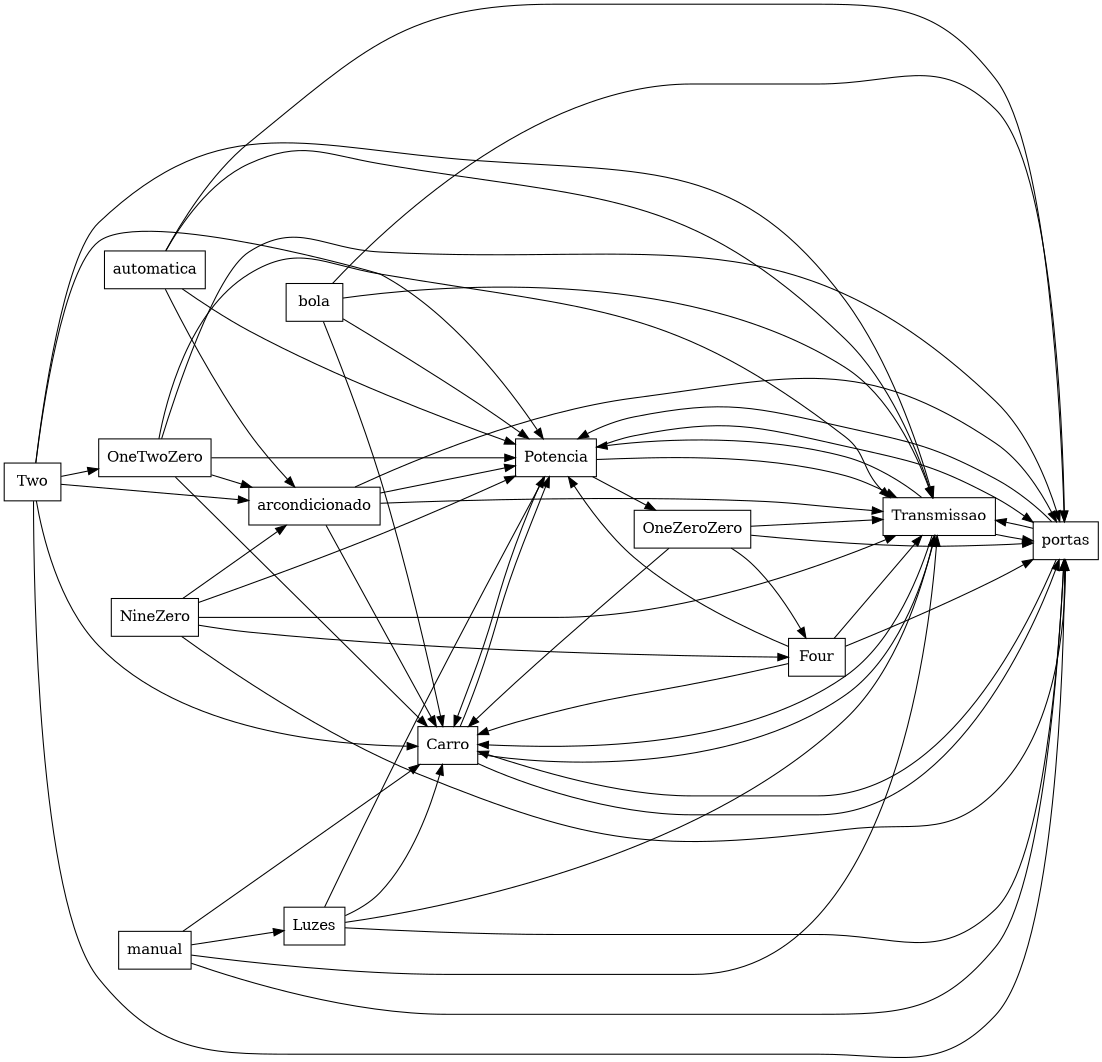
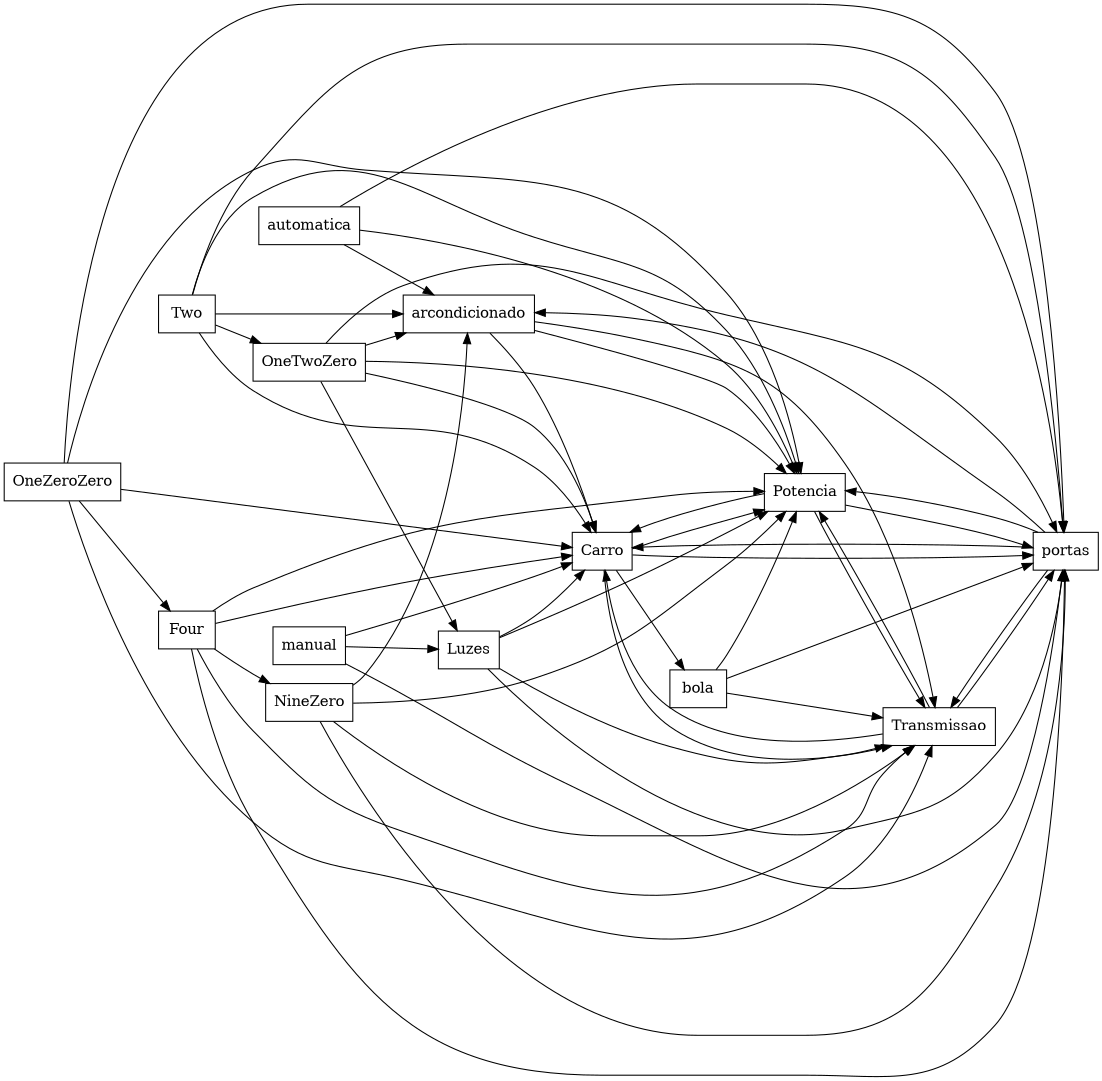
edge "Two" -> "Transmissao": removed
edge "automatica" -> "Transmissao": removed
edge "OneTwoZero" -> "Transmissao": now "OneTwoZero" -> "Luzes"
edge "arcondicionado" -> "portas": reversed
edge "Potencia" -> "OneZeroZero": reversed
edge "bola" -> "Carro": reversed
edge "NineZero" -> "Four": reversed
edge "manual" -> "Transmissao": removed
